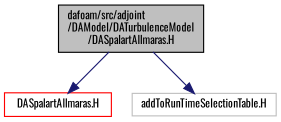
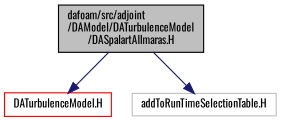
node "DASpalartAllmaras.H": label "DASpalartAllmaras.H" -> "DATurbulenceModel.H"
